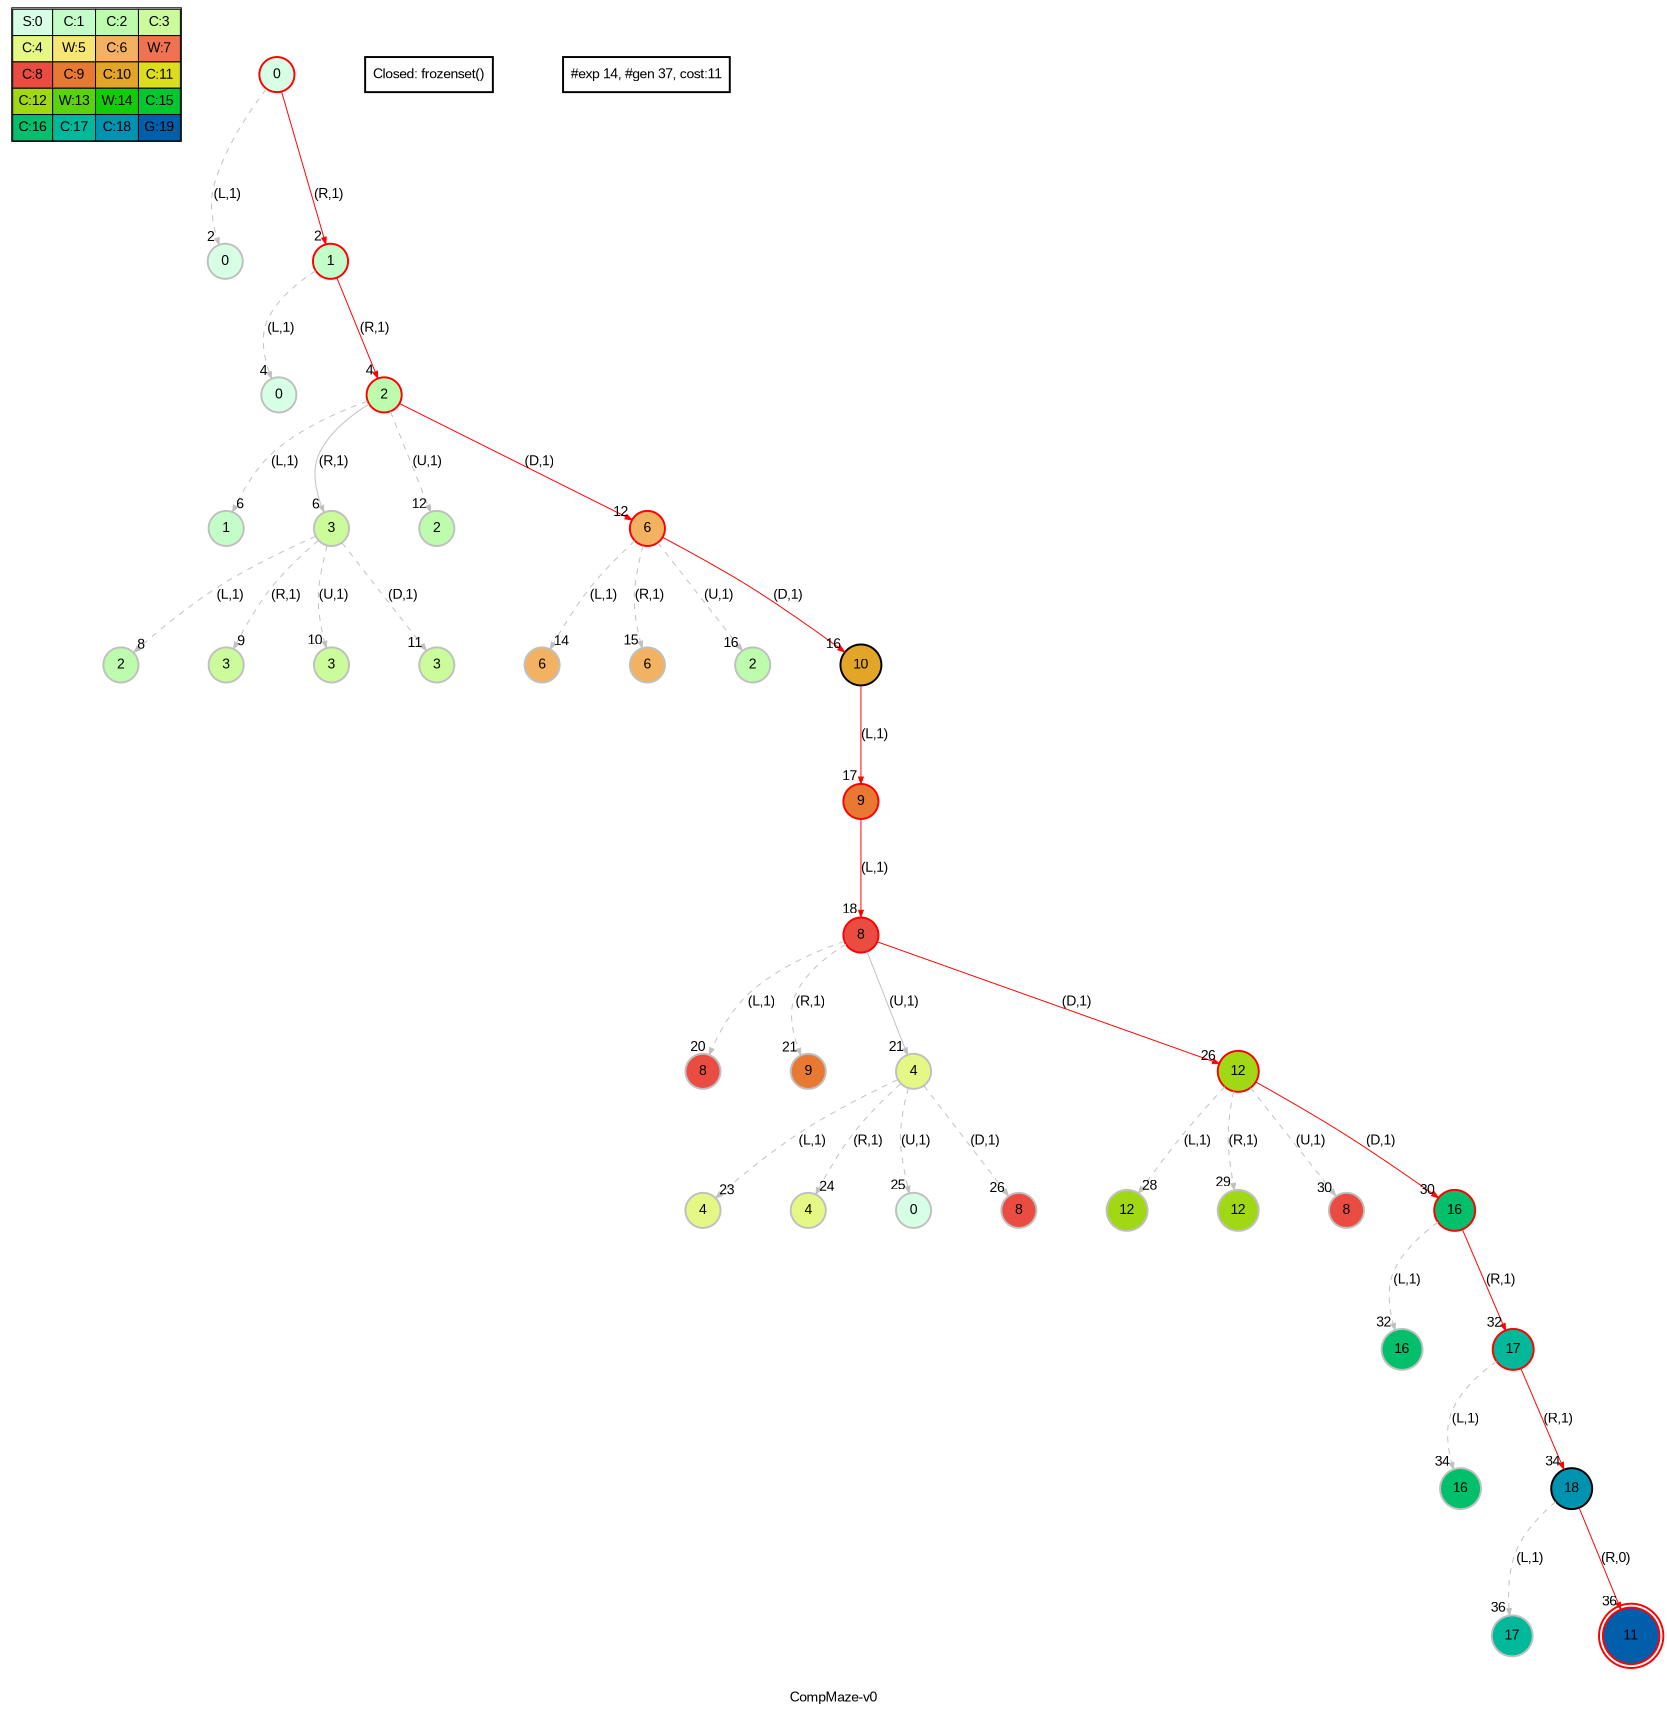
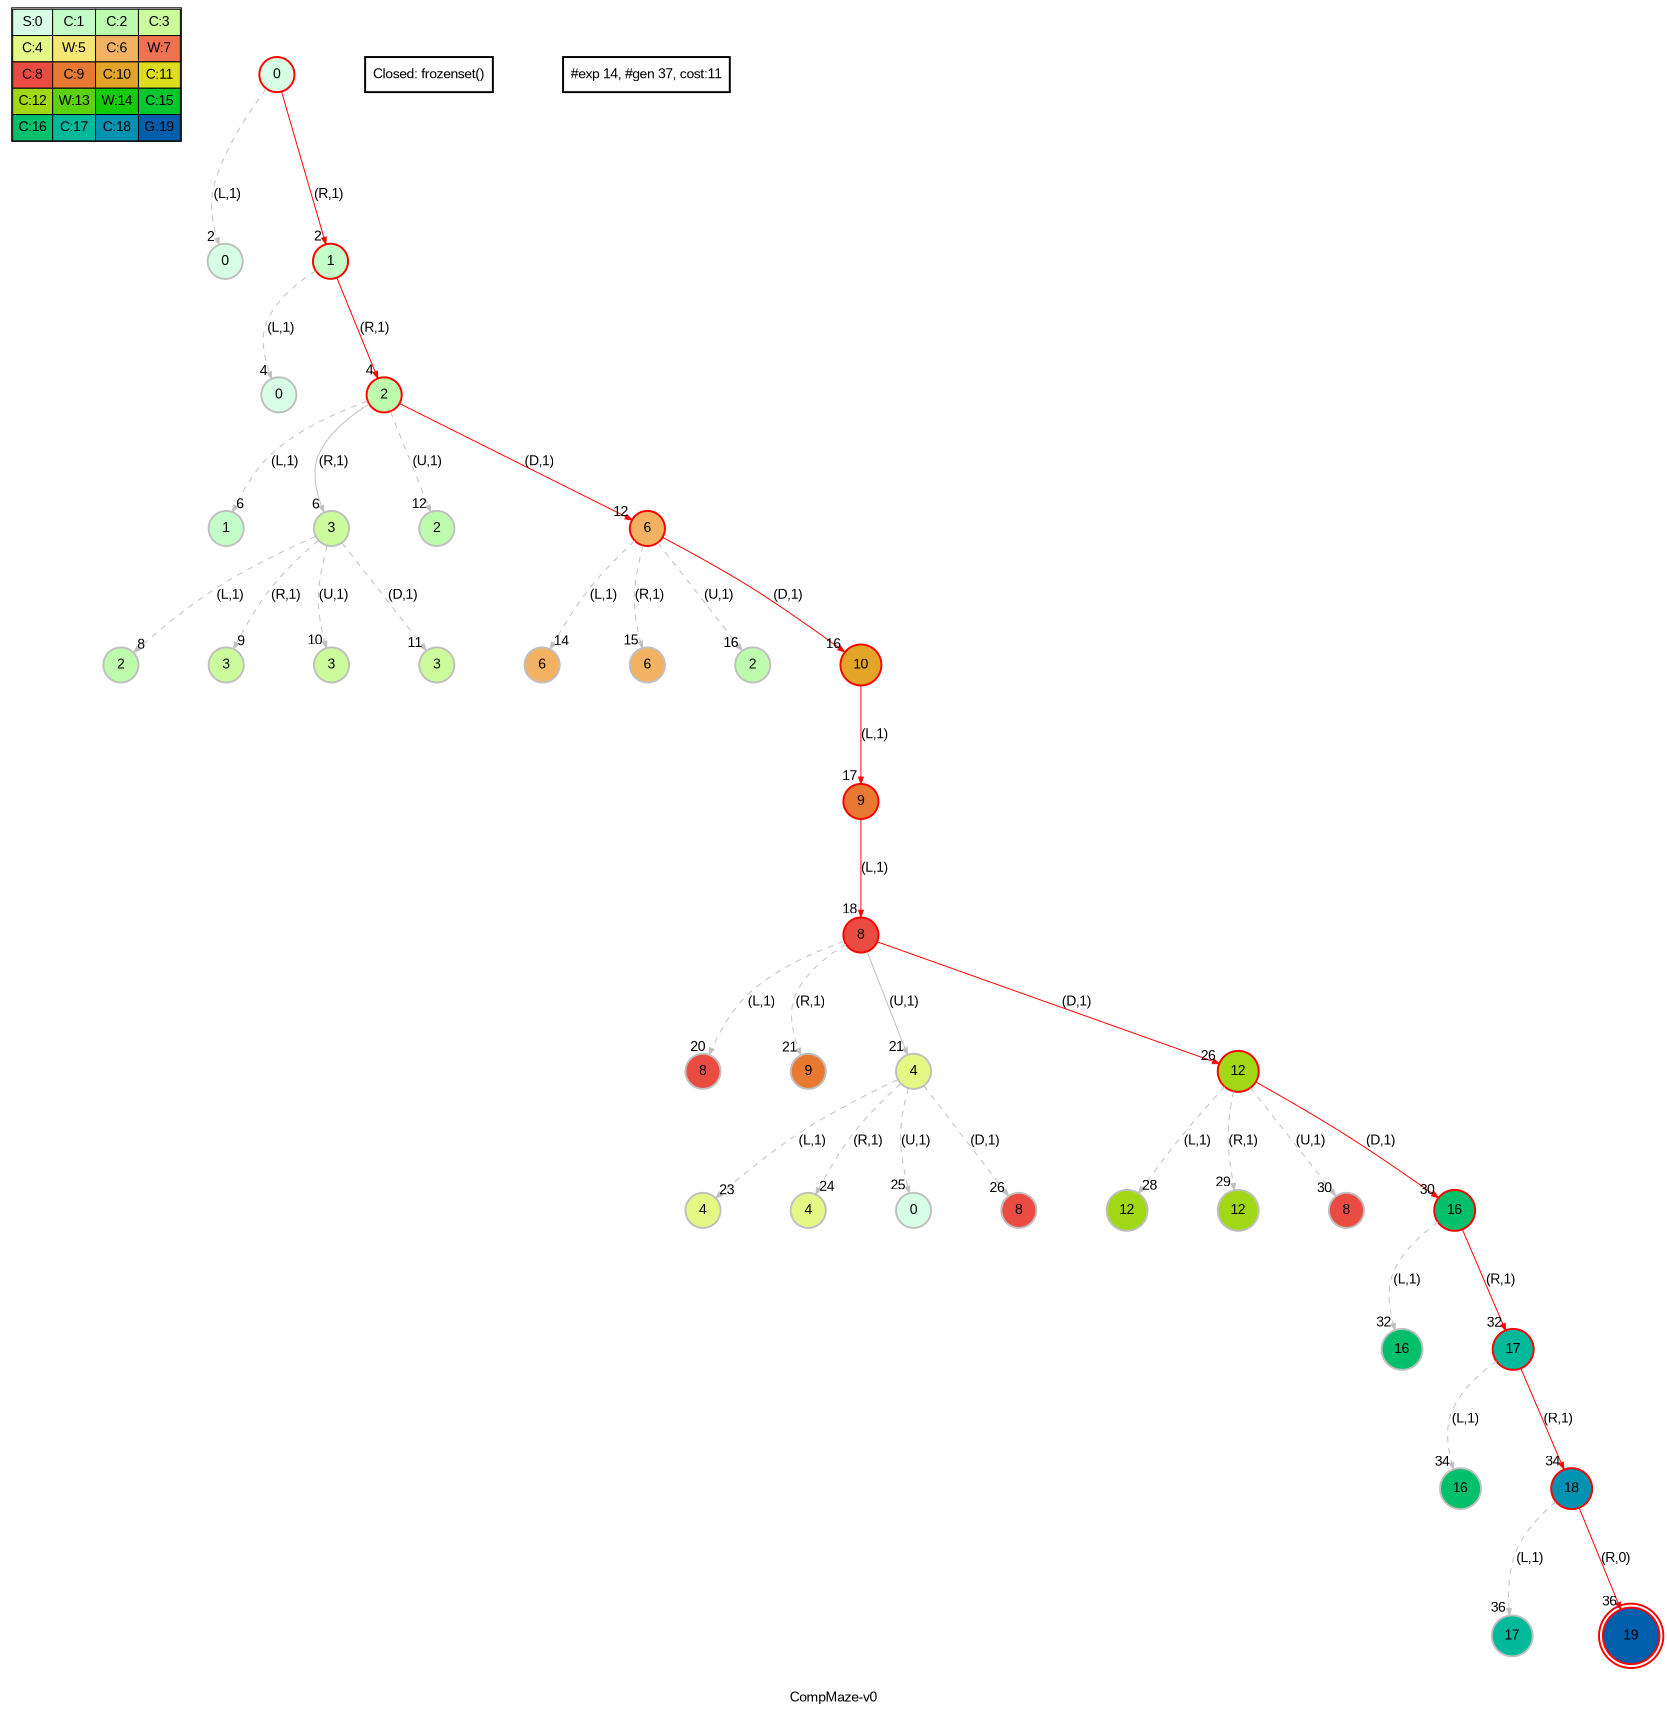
node "10": color black -> red
node "18": color black -> red
node "11": label "11" -> "19"
